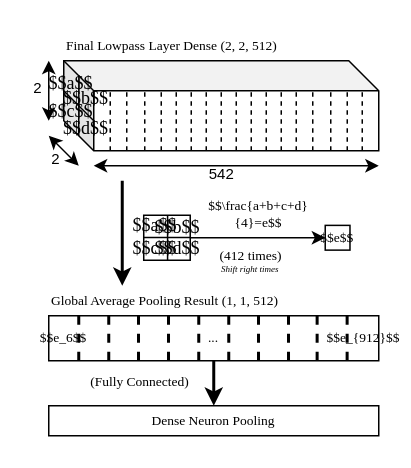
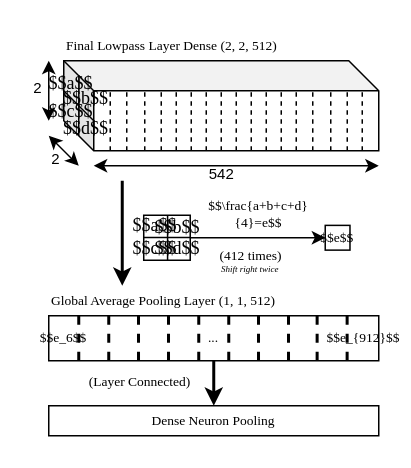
node "Shift right times": label "Shift right times" -> "Shift right twice"
node "Global Average Pooling Result (1, 1, 512)": label "Global Average Pooling Result (1, 1, 512)" -> "Global Average Pooling Layer (1, 1, 512)"
node "(Fully Connected)": label "(Fully Connected)" -> "(Layer Connected)"
